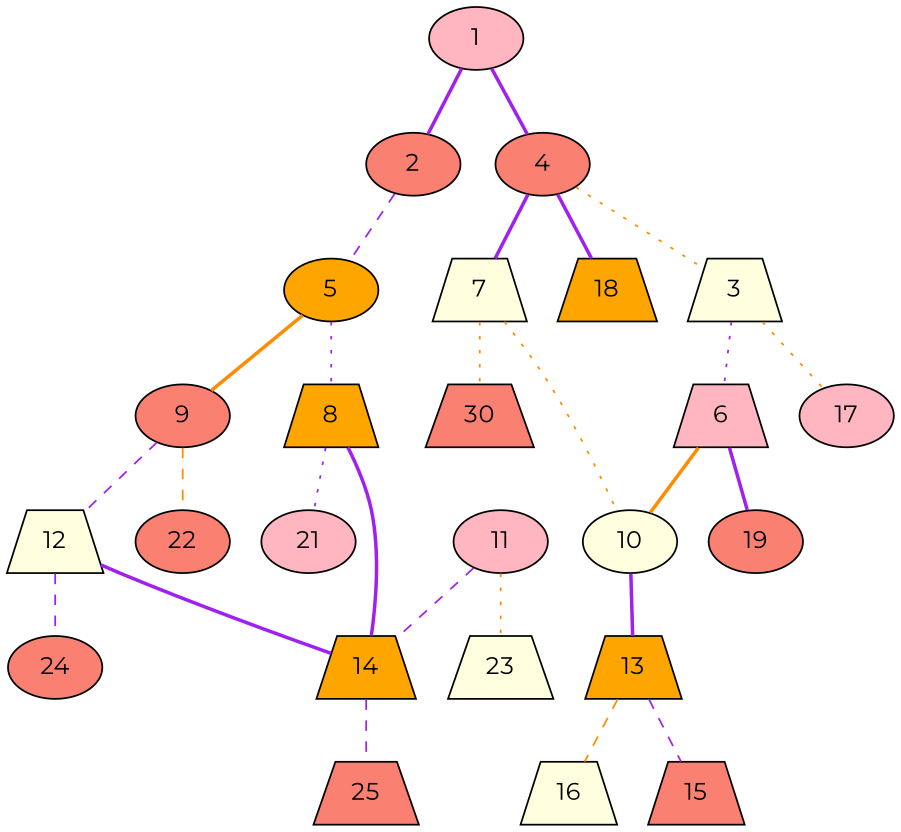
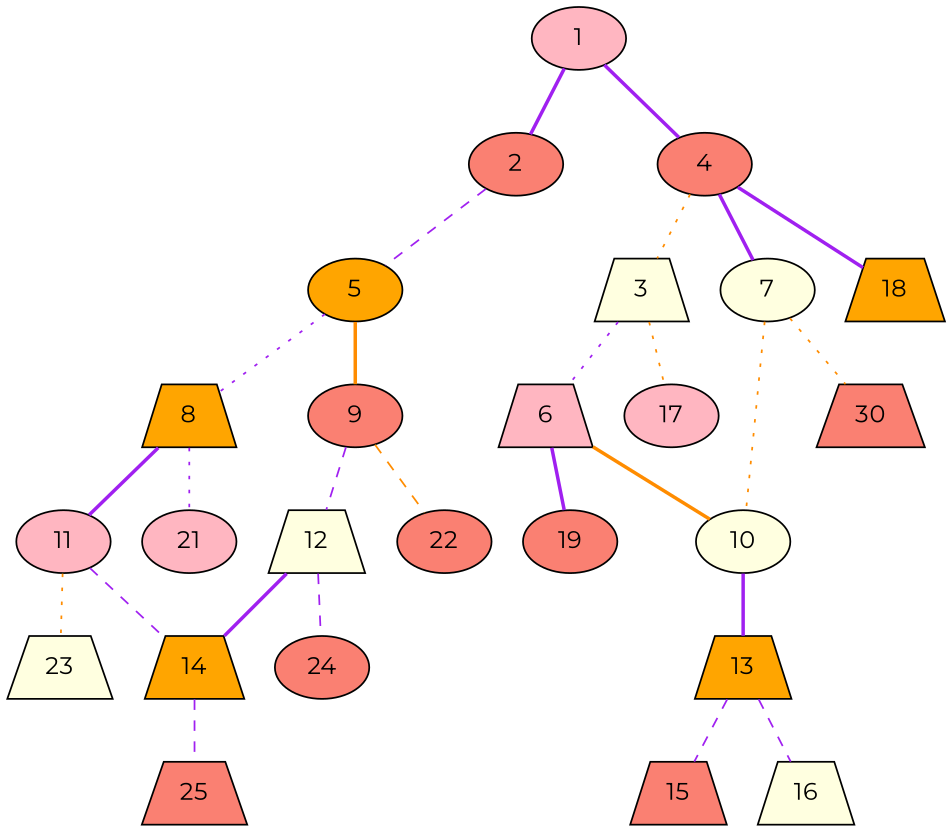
node "7": shape trapezium -> ellipse
edge "8" -- "14": now "8" -- "11"
edge "13" -- "16": color darkorange -> purple
